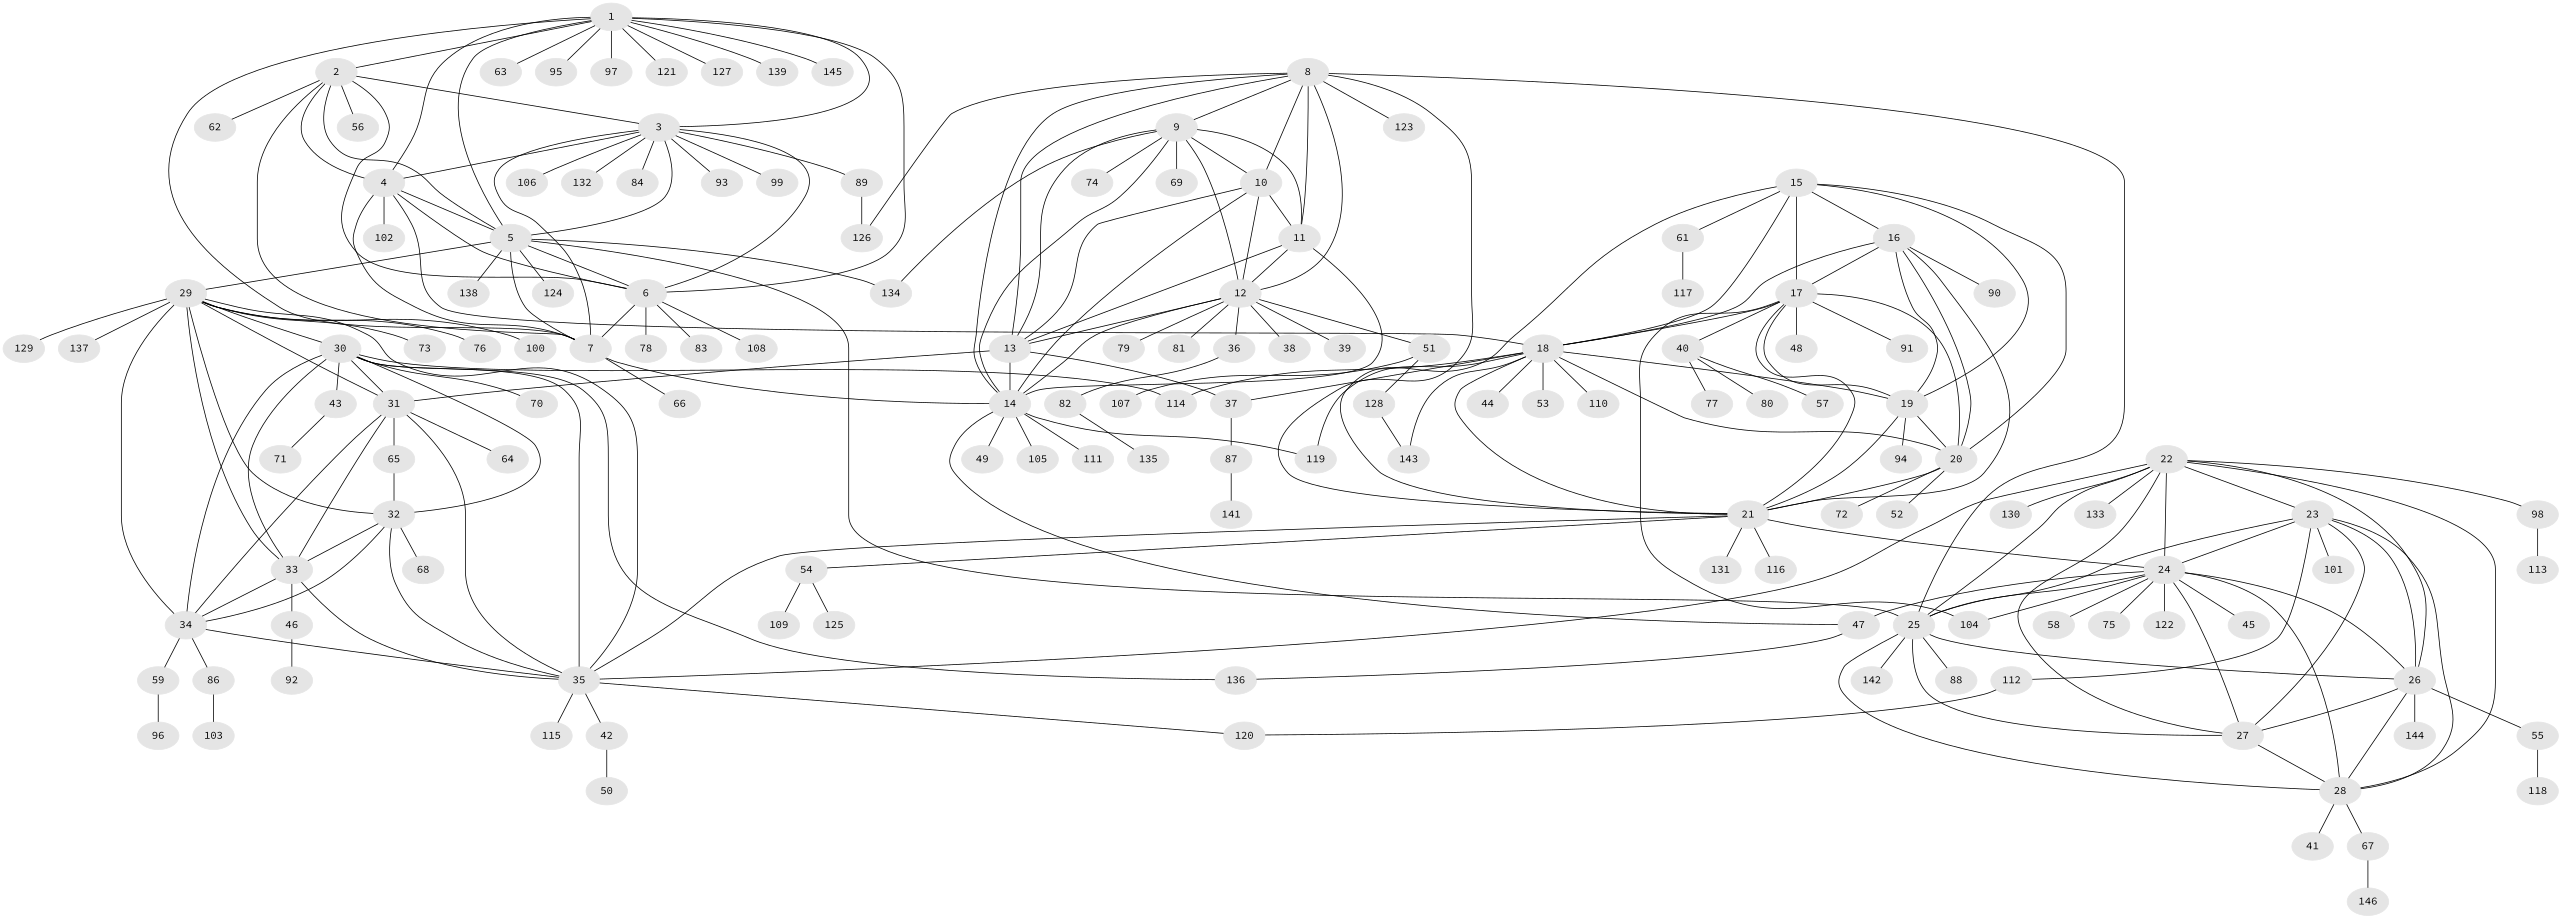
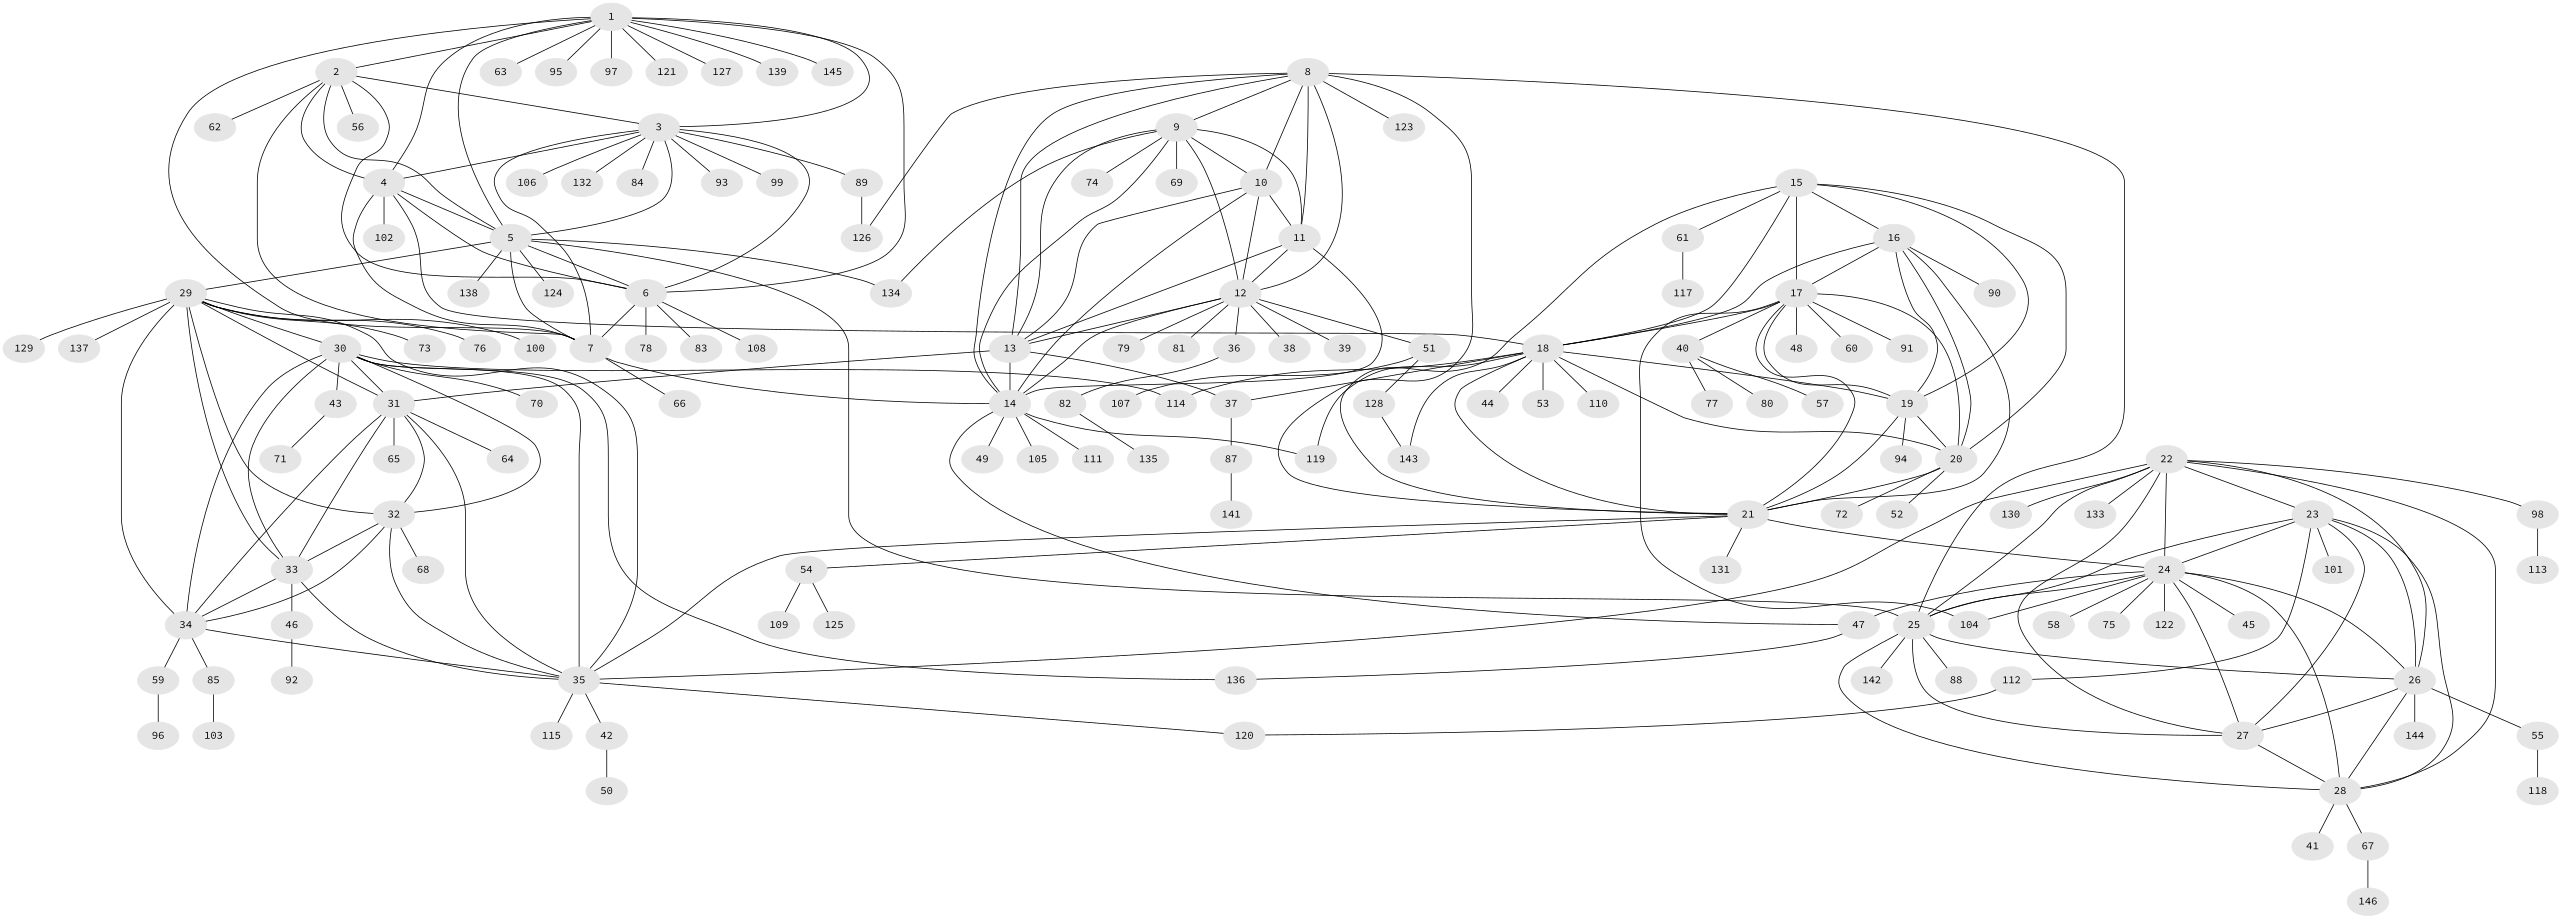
node "60": added
edge "65" -- "32": now "31" -- "32"
node "116": removed
node "86": label "86" -> "85"
